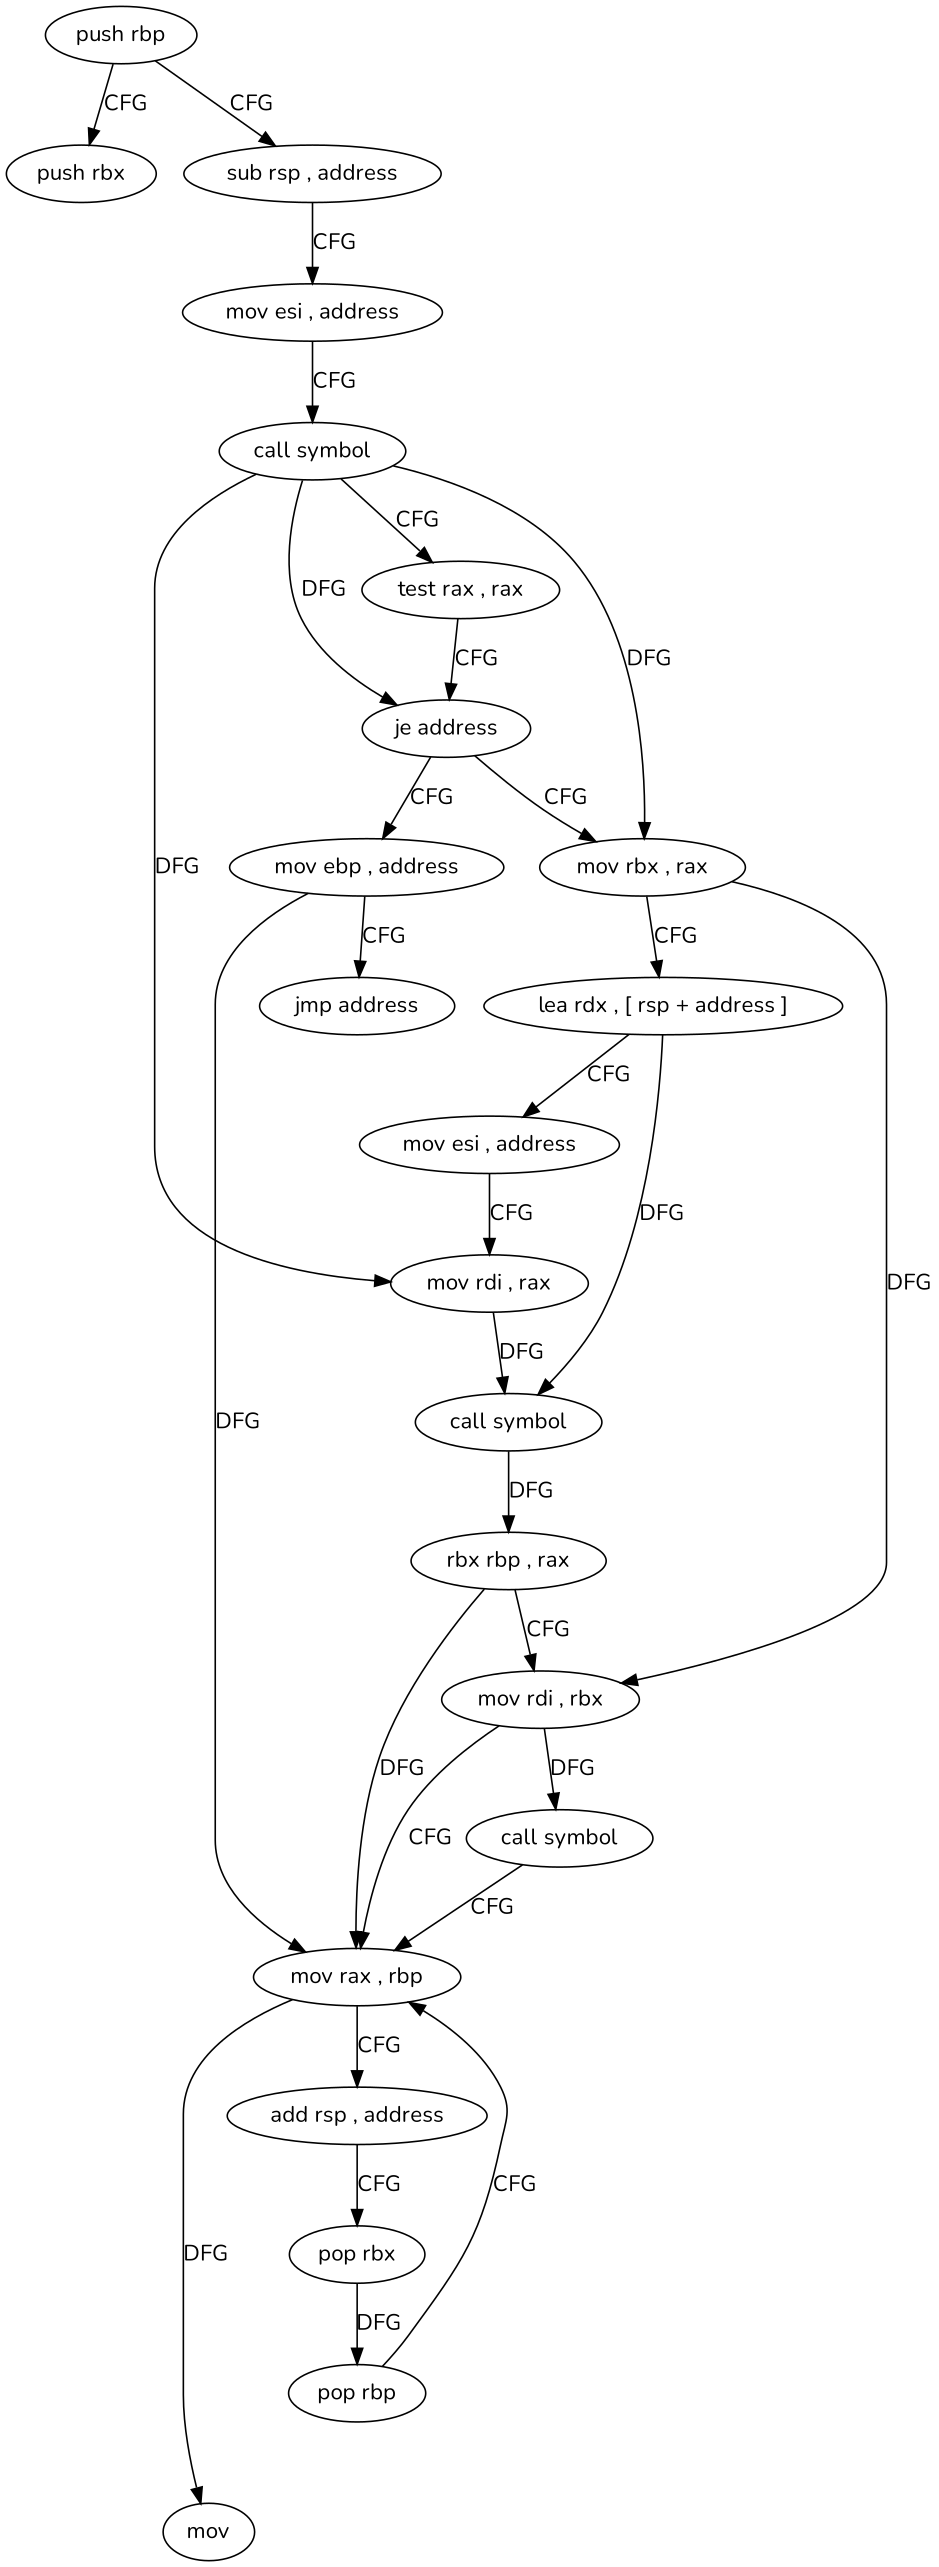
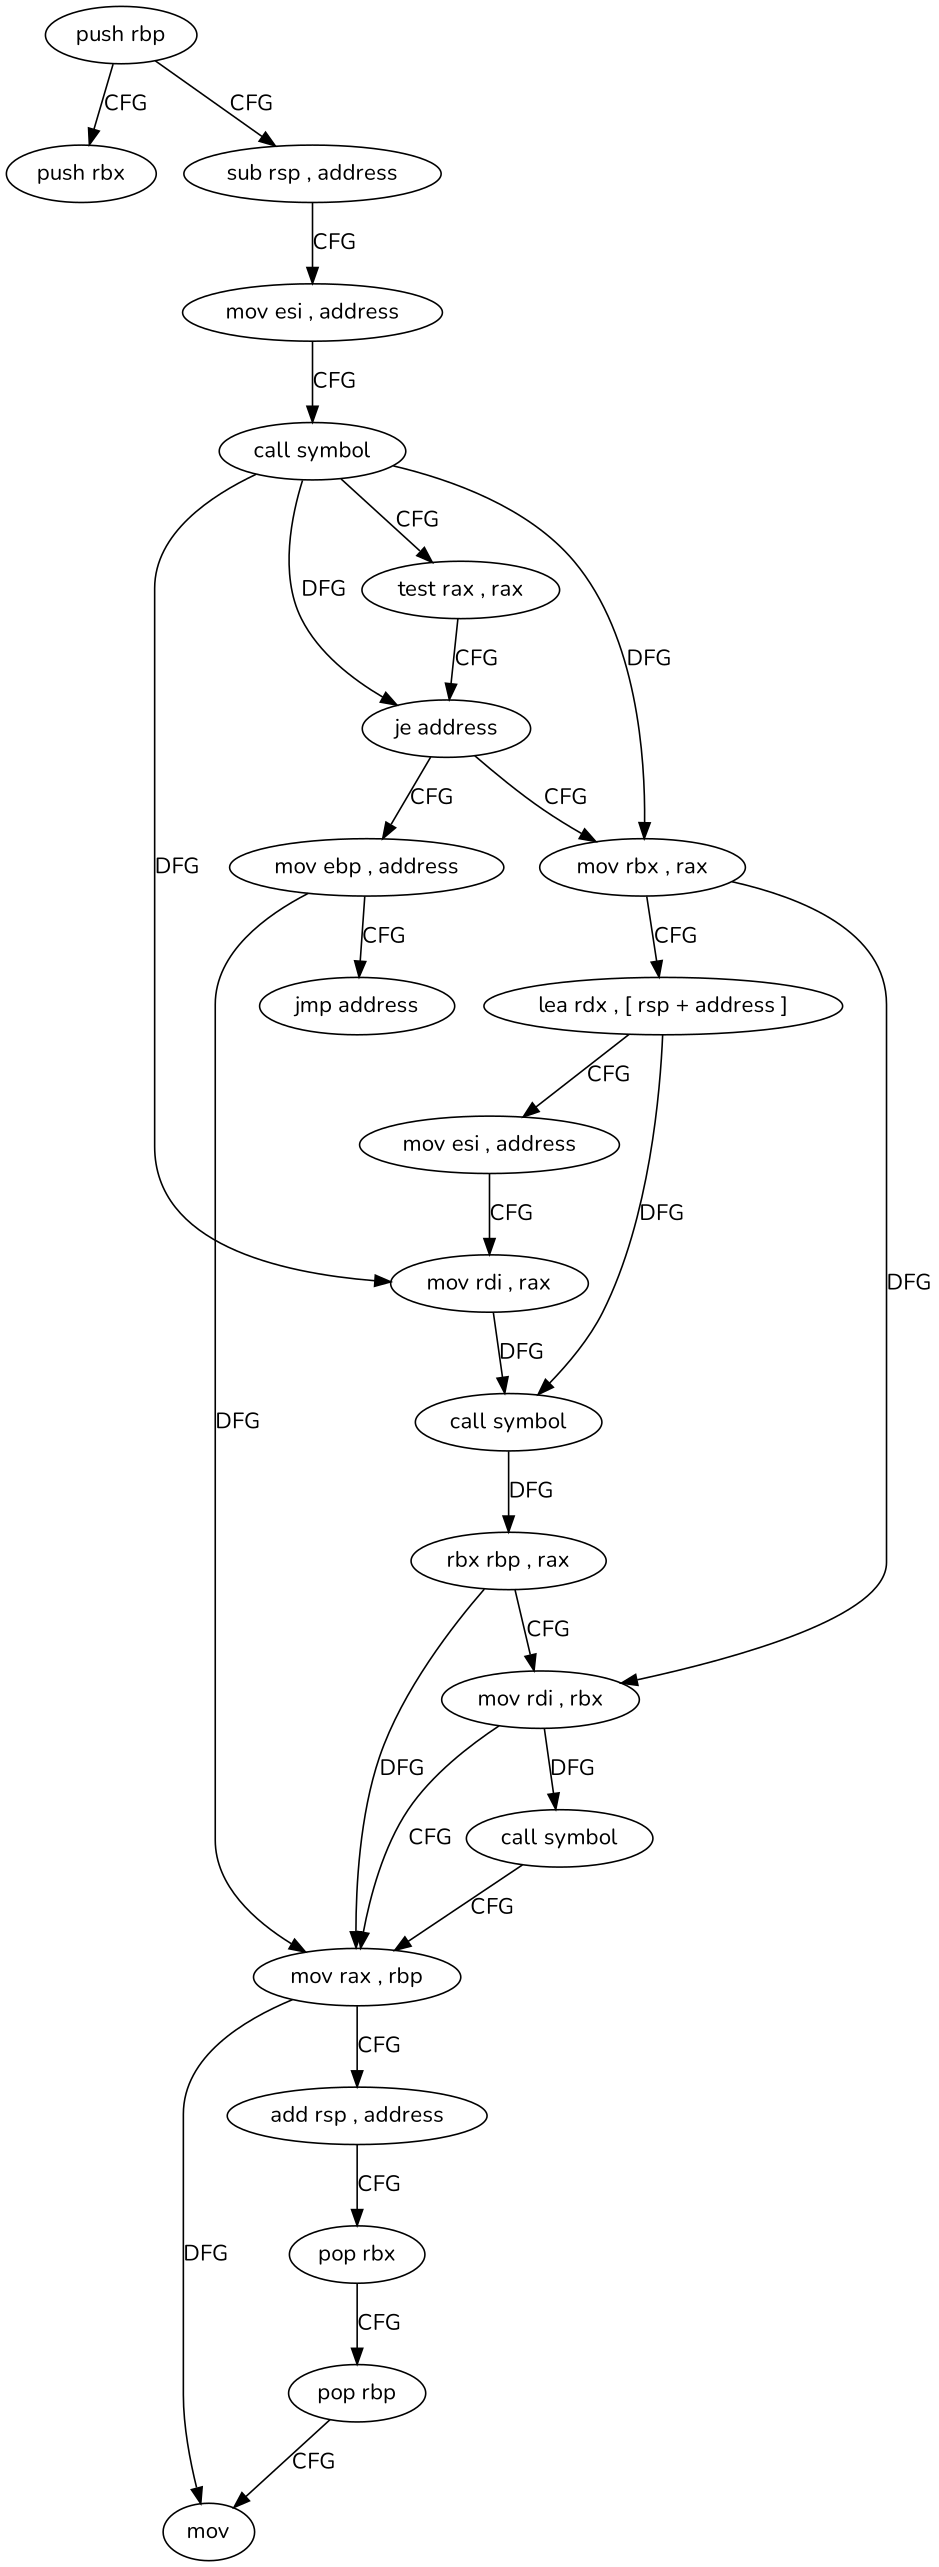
edge "pop rbp" -> "mov rax , rbp": now "pop rbp" -> "mov"
edge "pop rbx" -> "pop rbp": label "DFG" -> "CFG"
